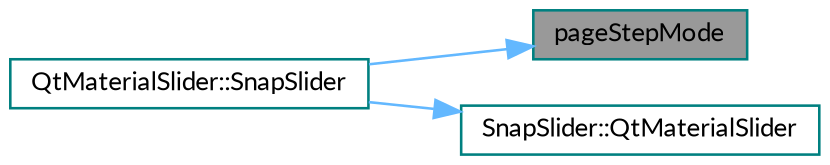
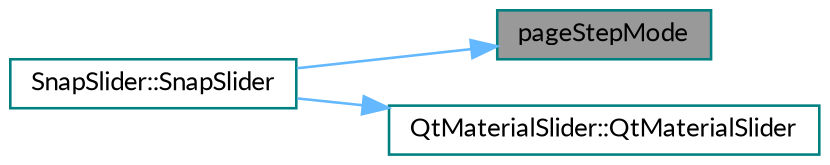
node "QtMaterialSlider::SnapSlider": label "QtMaterialSlider::SnapSlider" -> "SnapSlider::SnapSlider"
node "SnapSlider::QtMaterialSlider": label "SnapSlider::QtMaterialSlider" -> "QtMaterialSlider::QtMaterialSlider"
